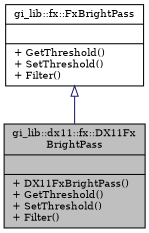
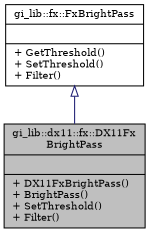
node "gi_lib::dx11::fx::DX11Fx": text "+ GetThreshold()" -> "+ BrightPass()"
